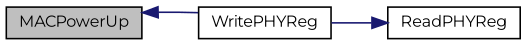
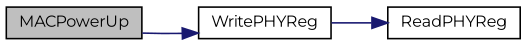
edge "WritePHYReg" -> "MACPowerUp": reversed
